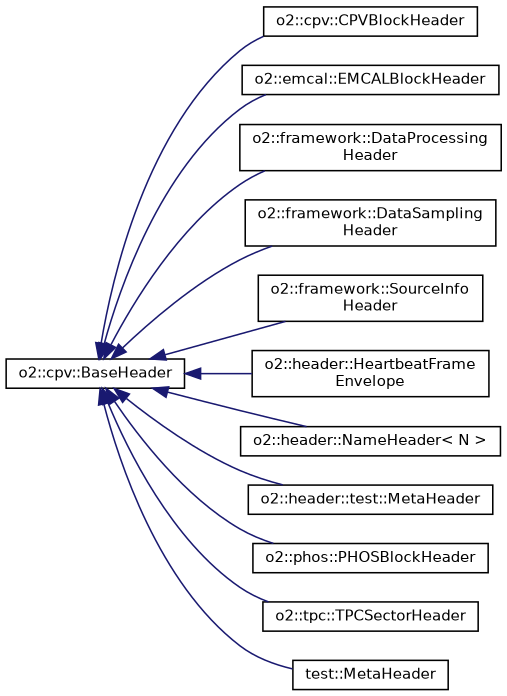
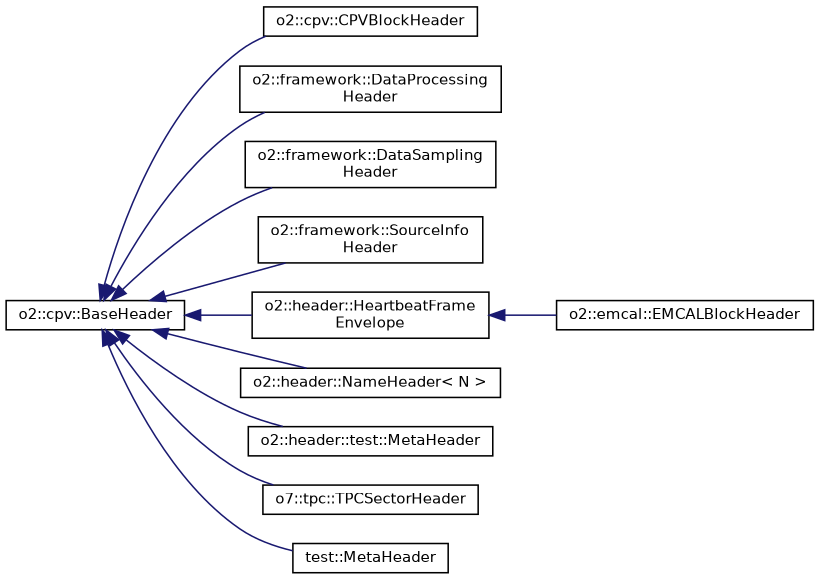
edge "o2::emcal::EMCALBlockHeader" -> "o2::cpv::BaseHeader": now "o2::emcal::EMCALBlockHeader" -> "o2::header::HeartbeatFrame Envelope"
node "o2::phos::PHOSBlockHeader": removed
node "o2::tpc::TPCSectorHeader": label "o2::tpc::TPCSectorHeader" -> "o7::tpc::TPCSectorHeader"
